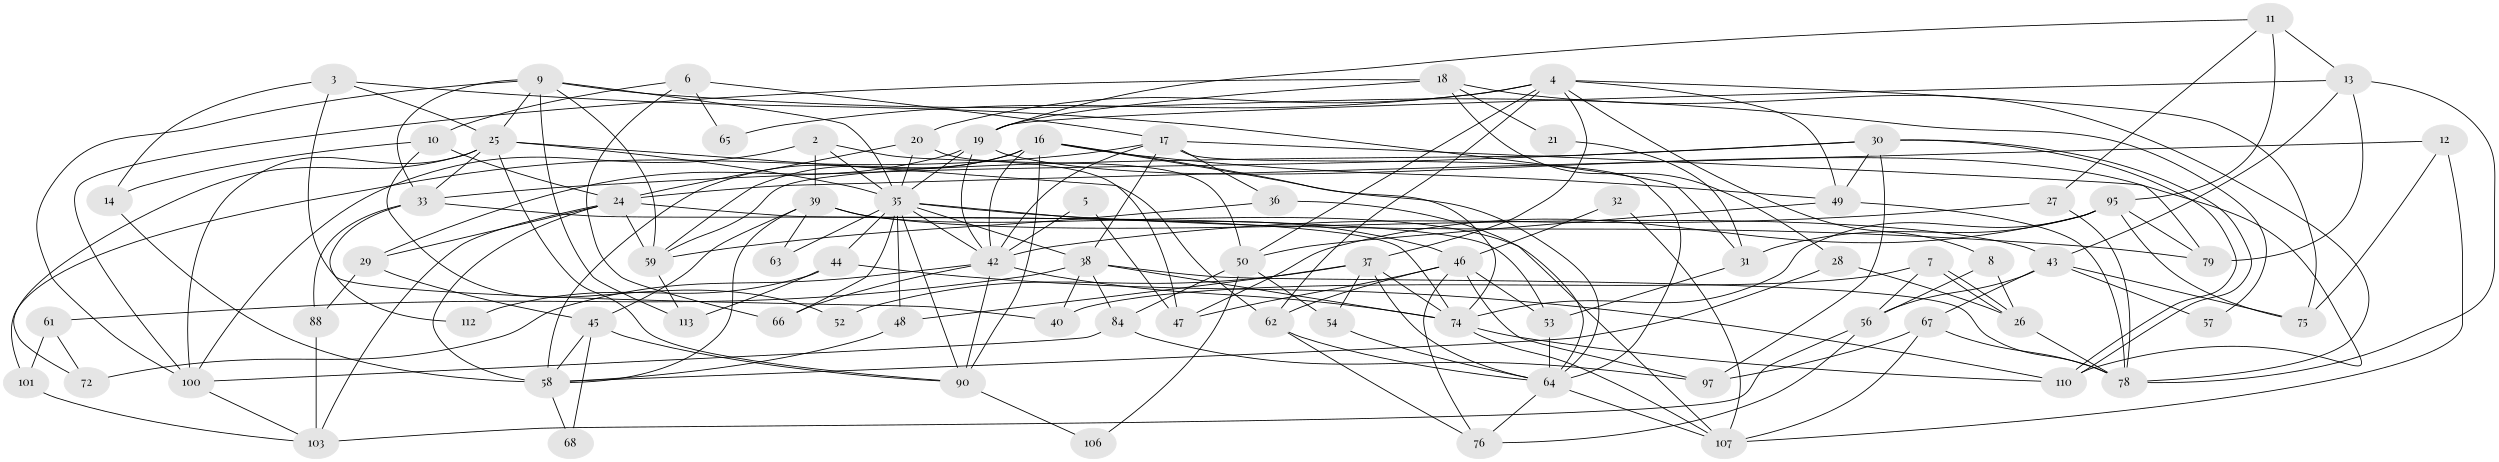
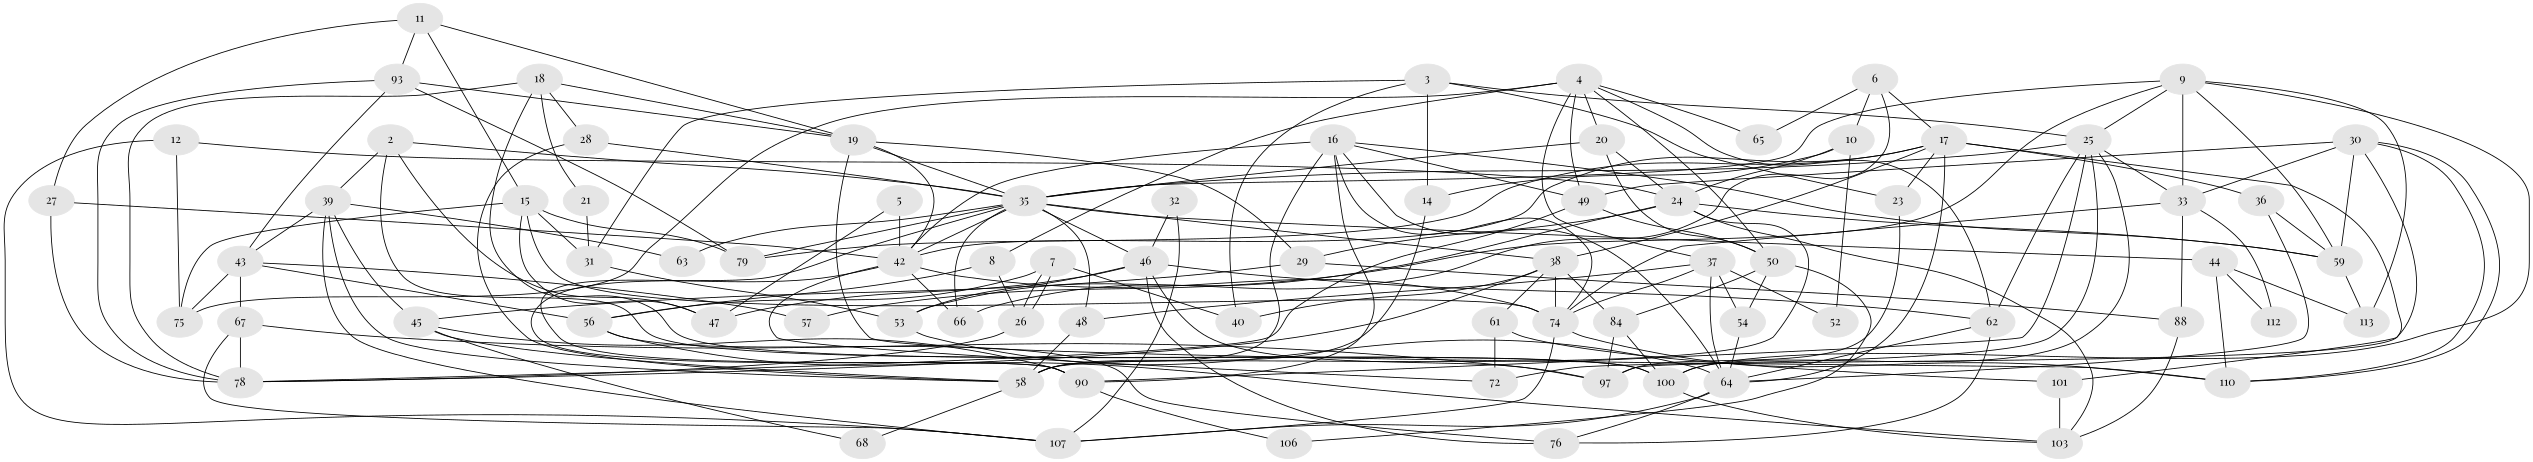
node "13": label "13" -> "93"
node "23": added
node "95": label "95" -> "15"
edge "28" -- "26": now "28" -- "35"
